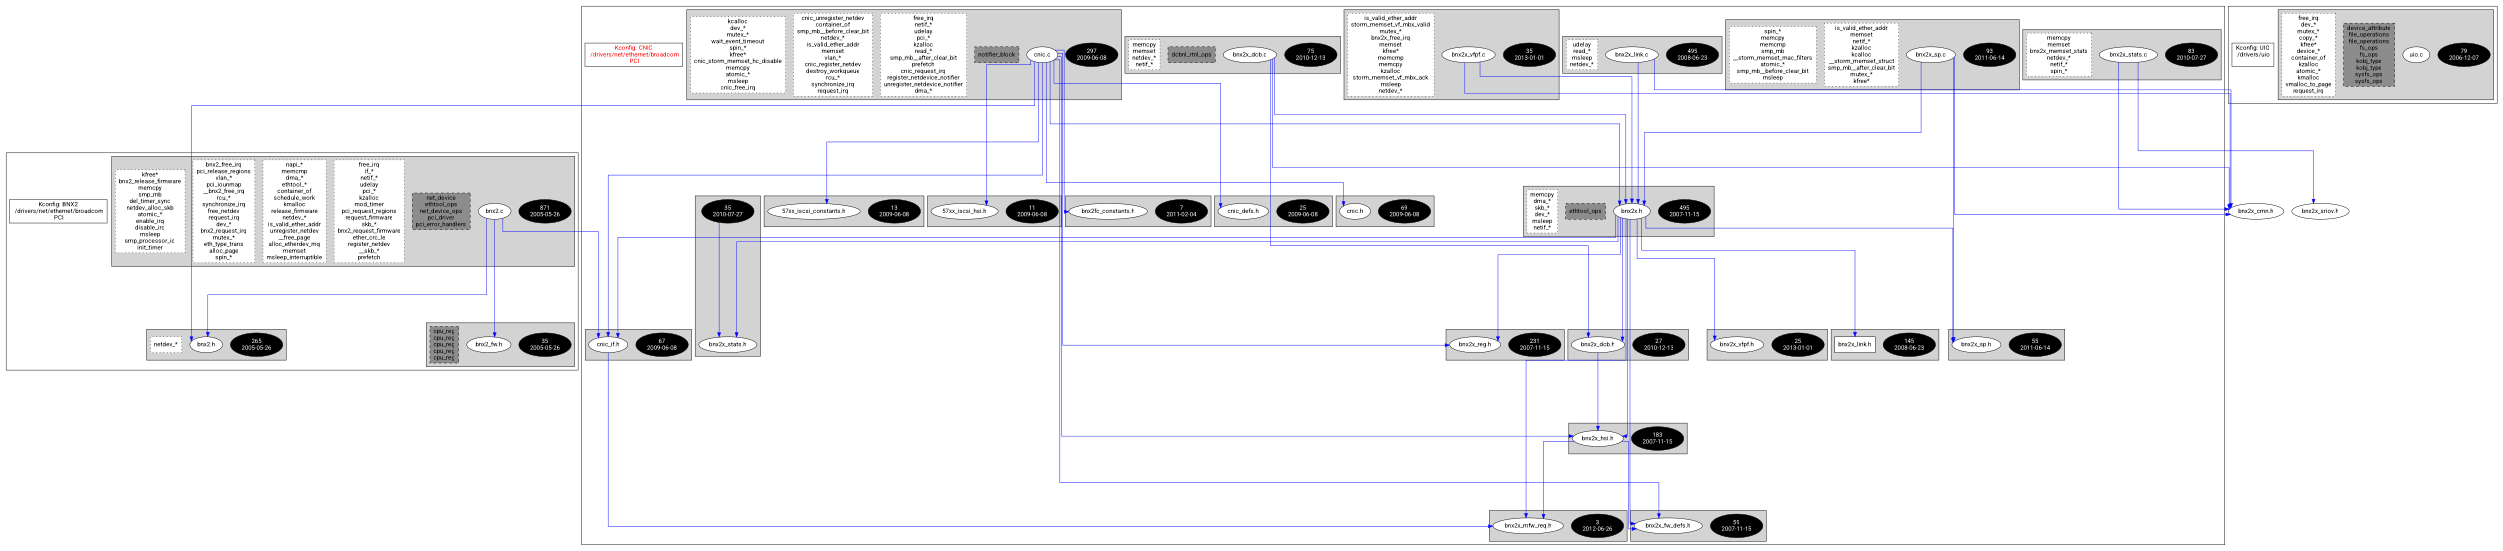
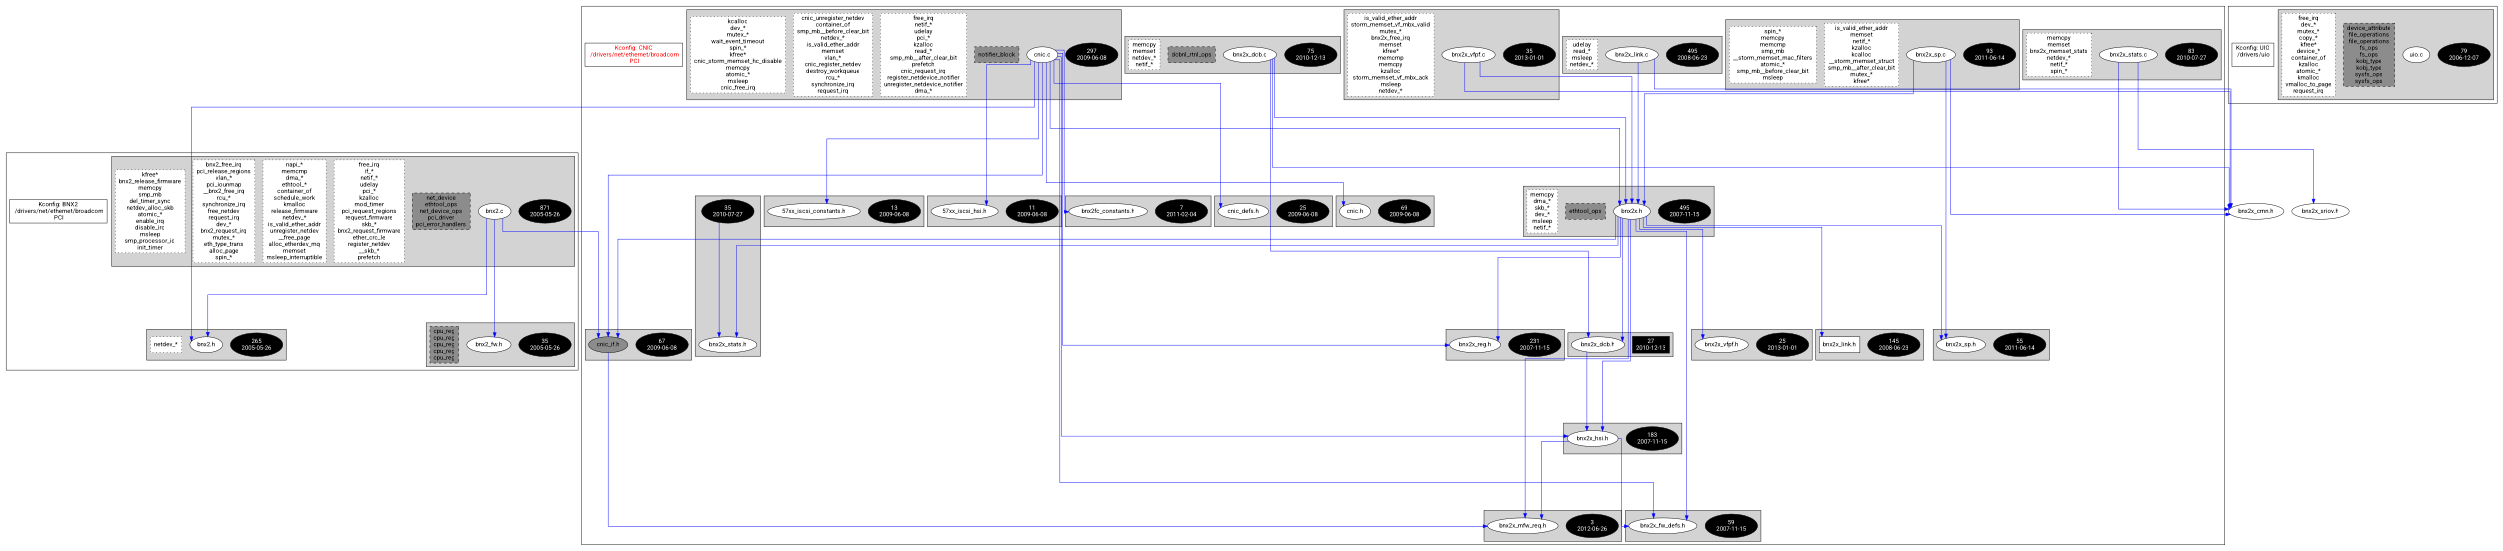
node "cnic_if.h": fillcolor white -> grey55
node "27 2010-12-13": shape ellipse -> box
